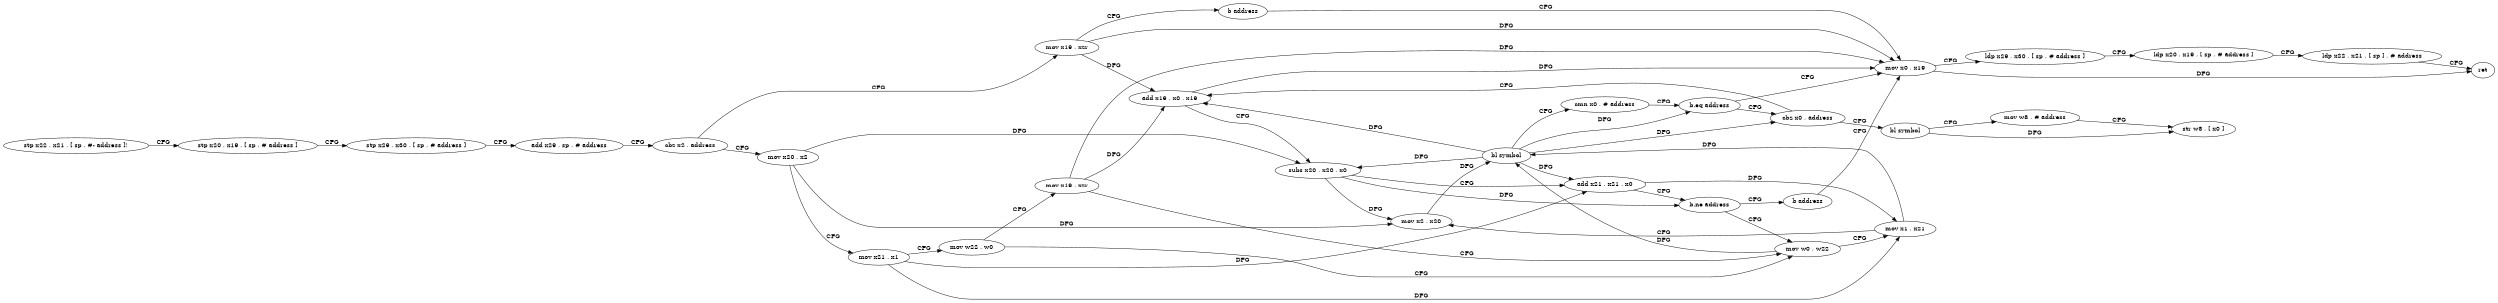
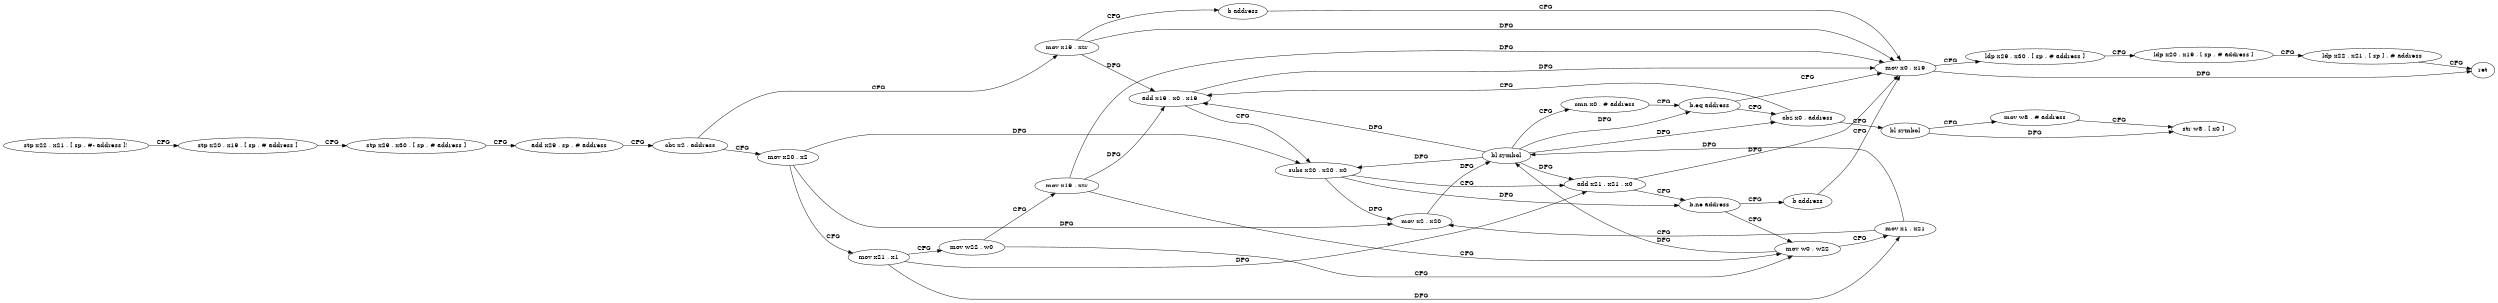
edge "add x21 , x21 , x0" -> "mov x1 , x21": now "add x21 , x21 , x0" -> "mov x0 , x19"
